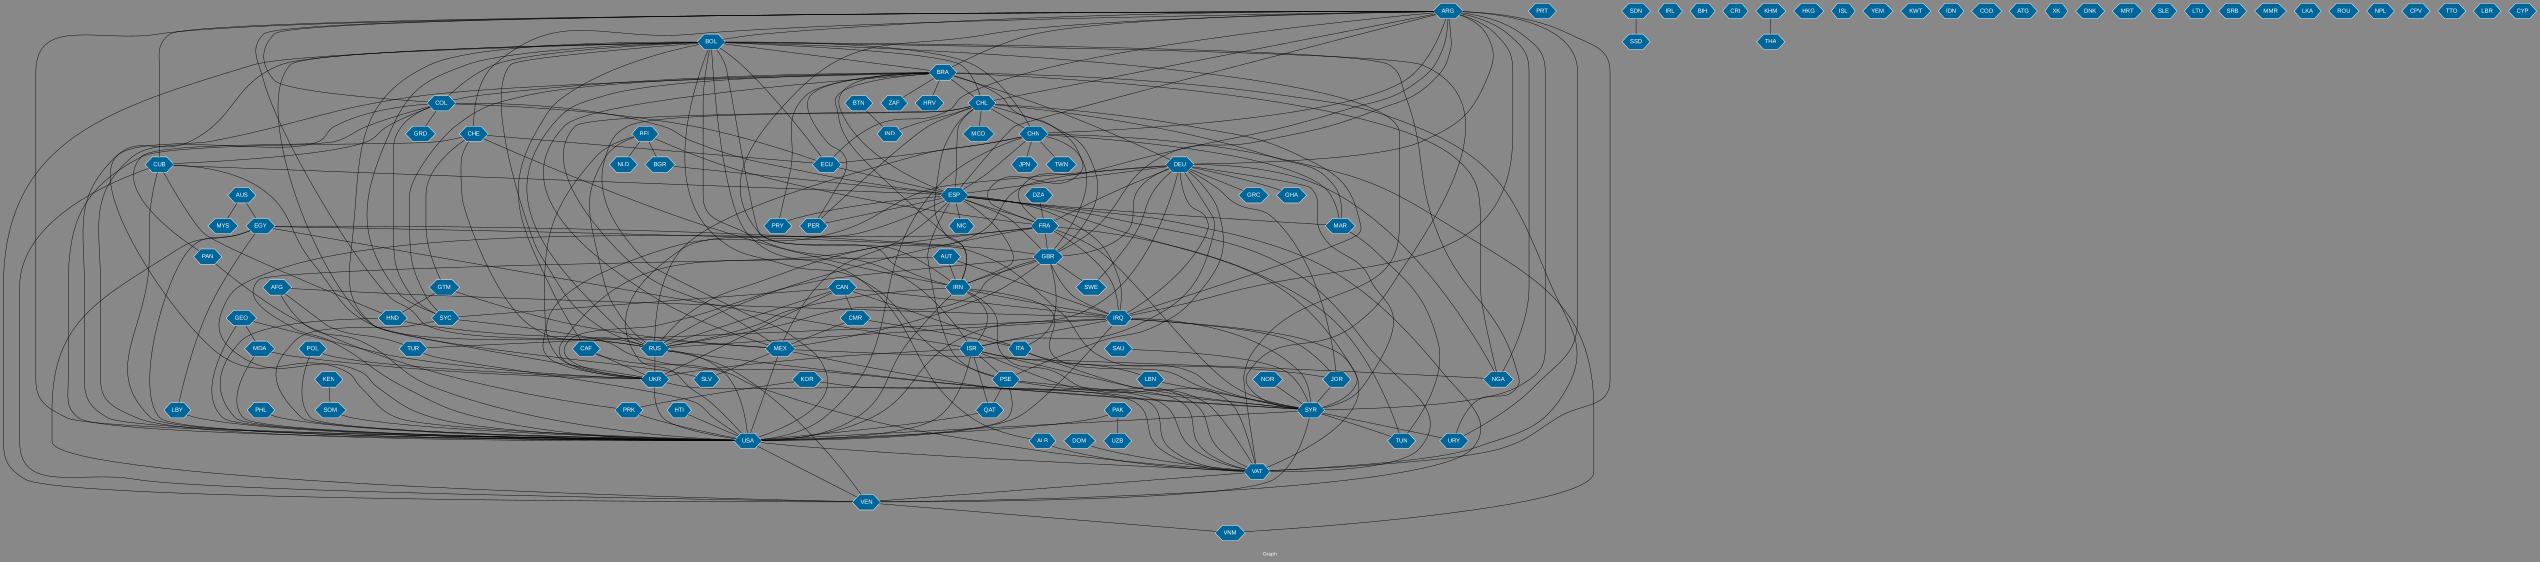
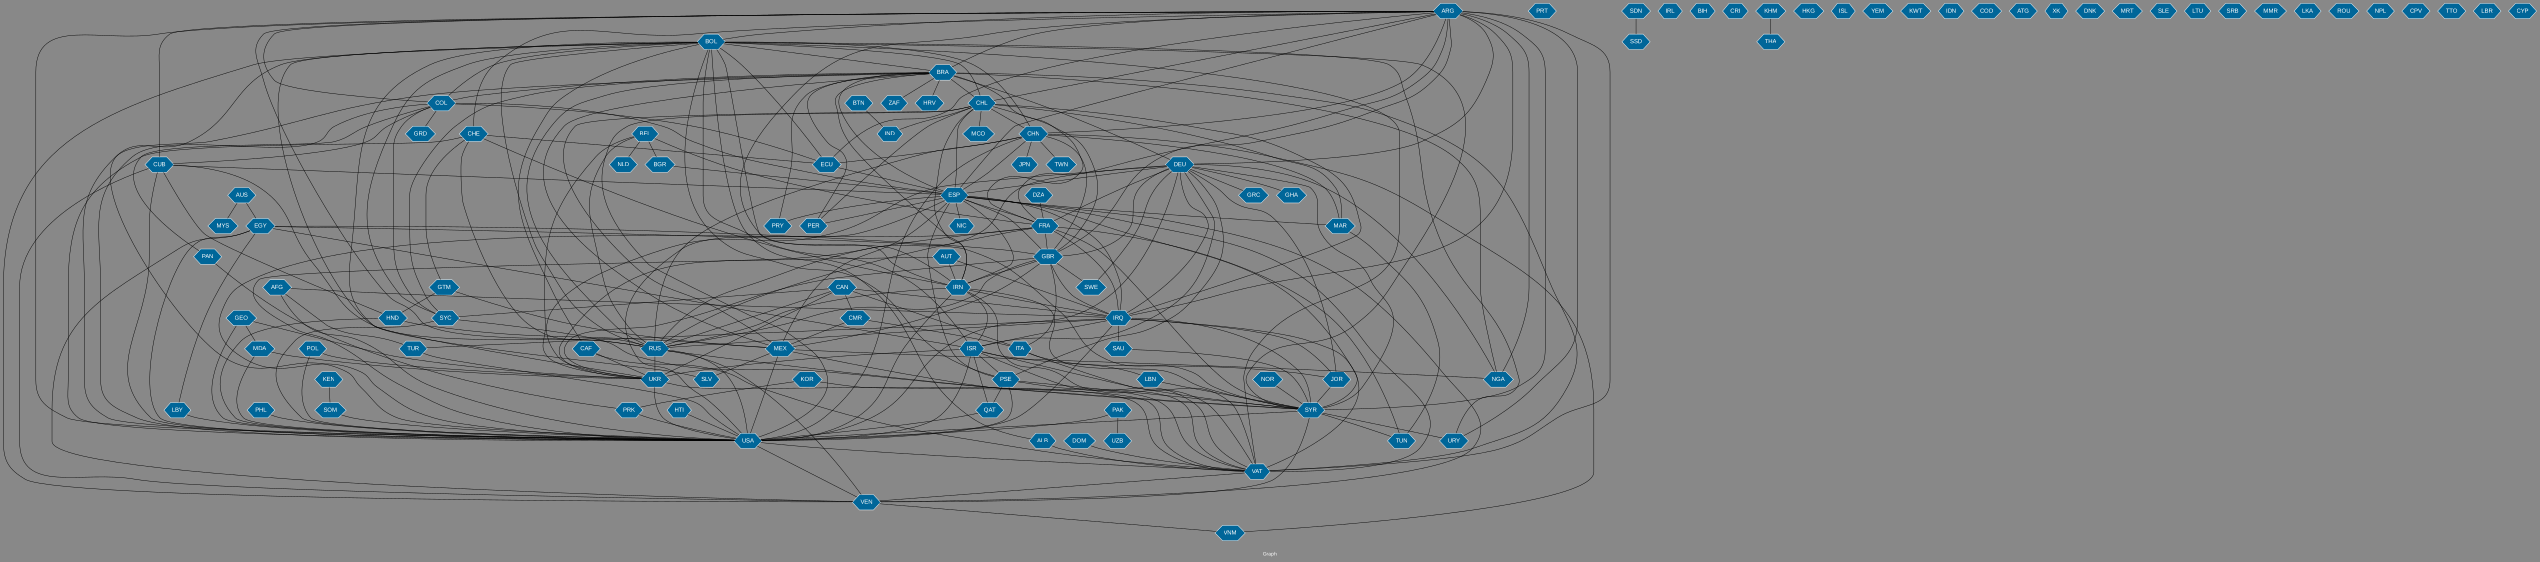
edge "IRQ" -- "SAU": added
